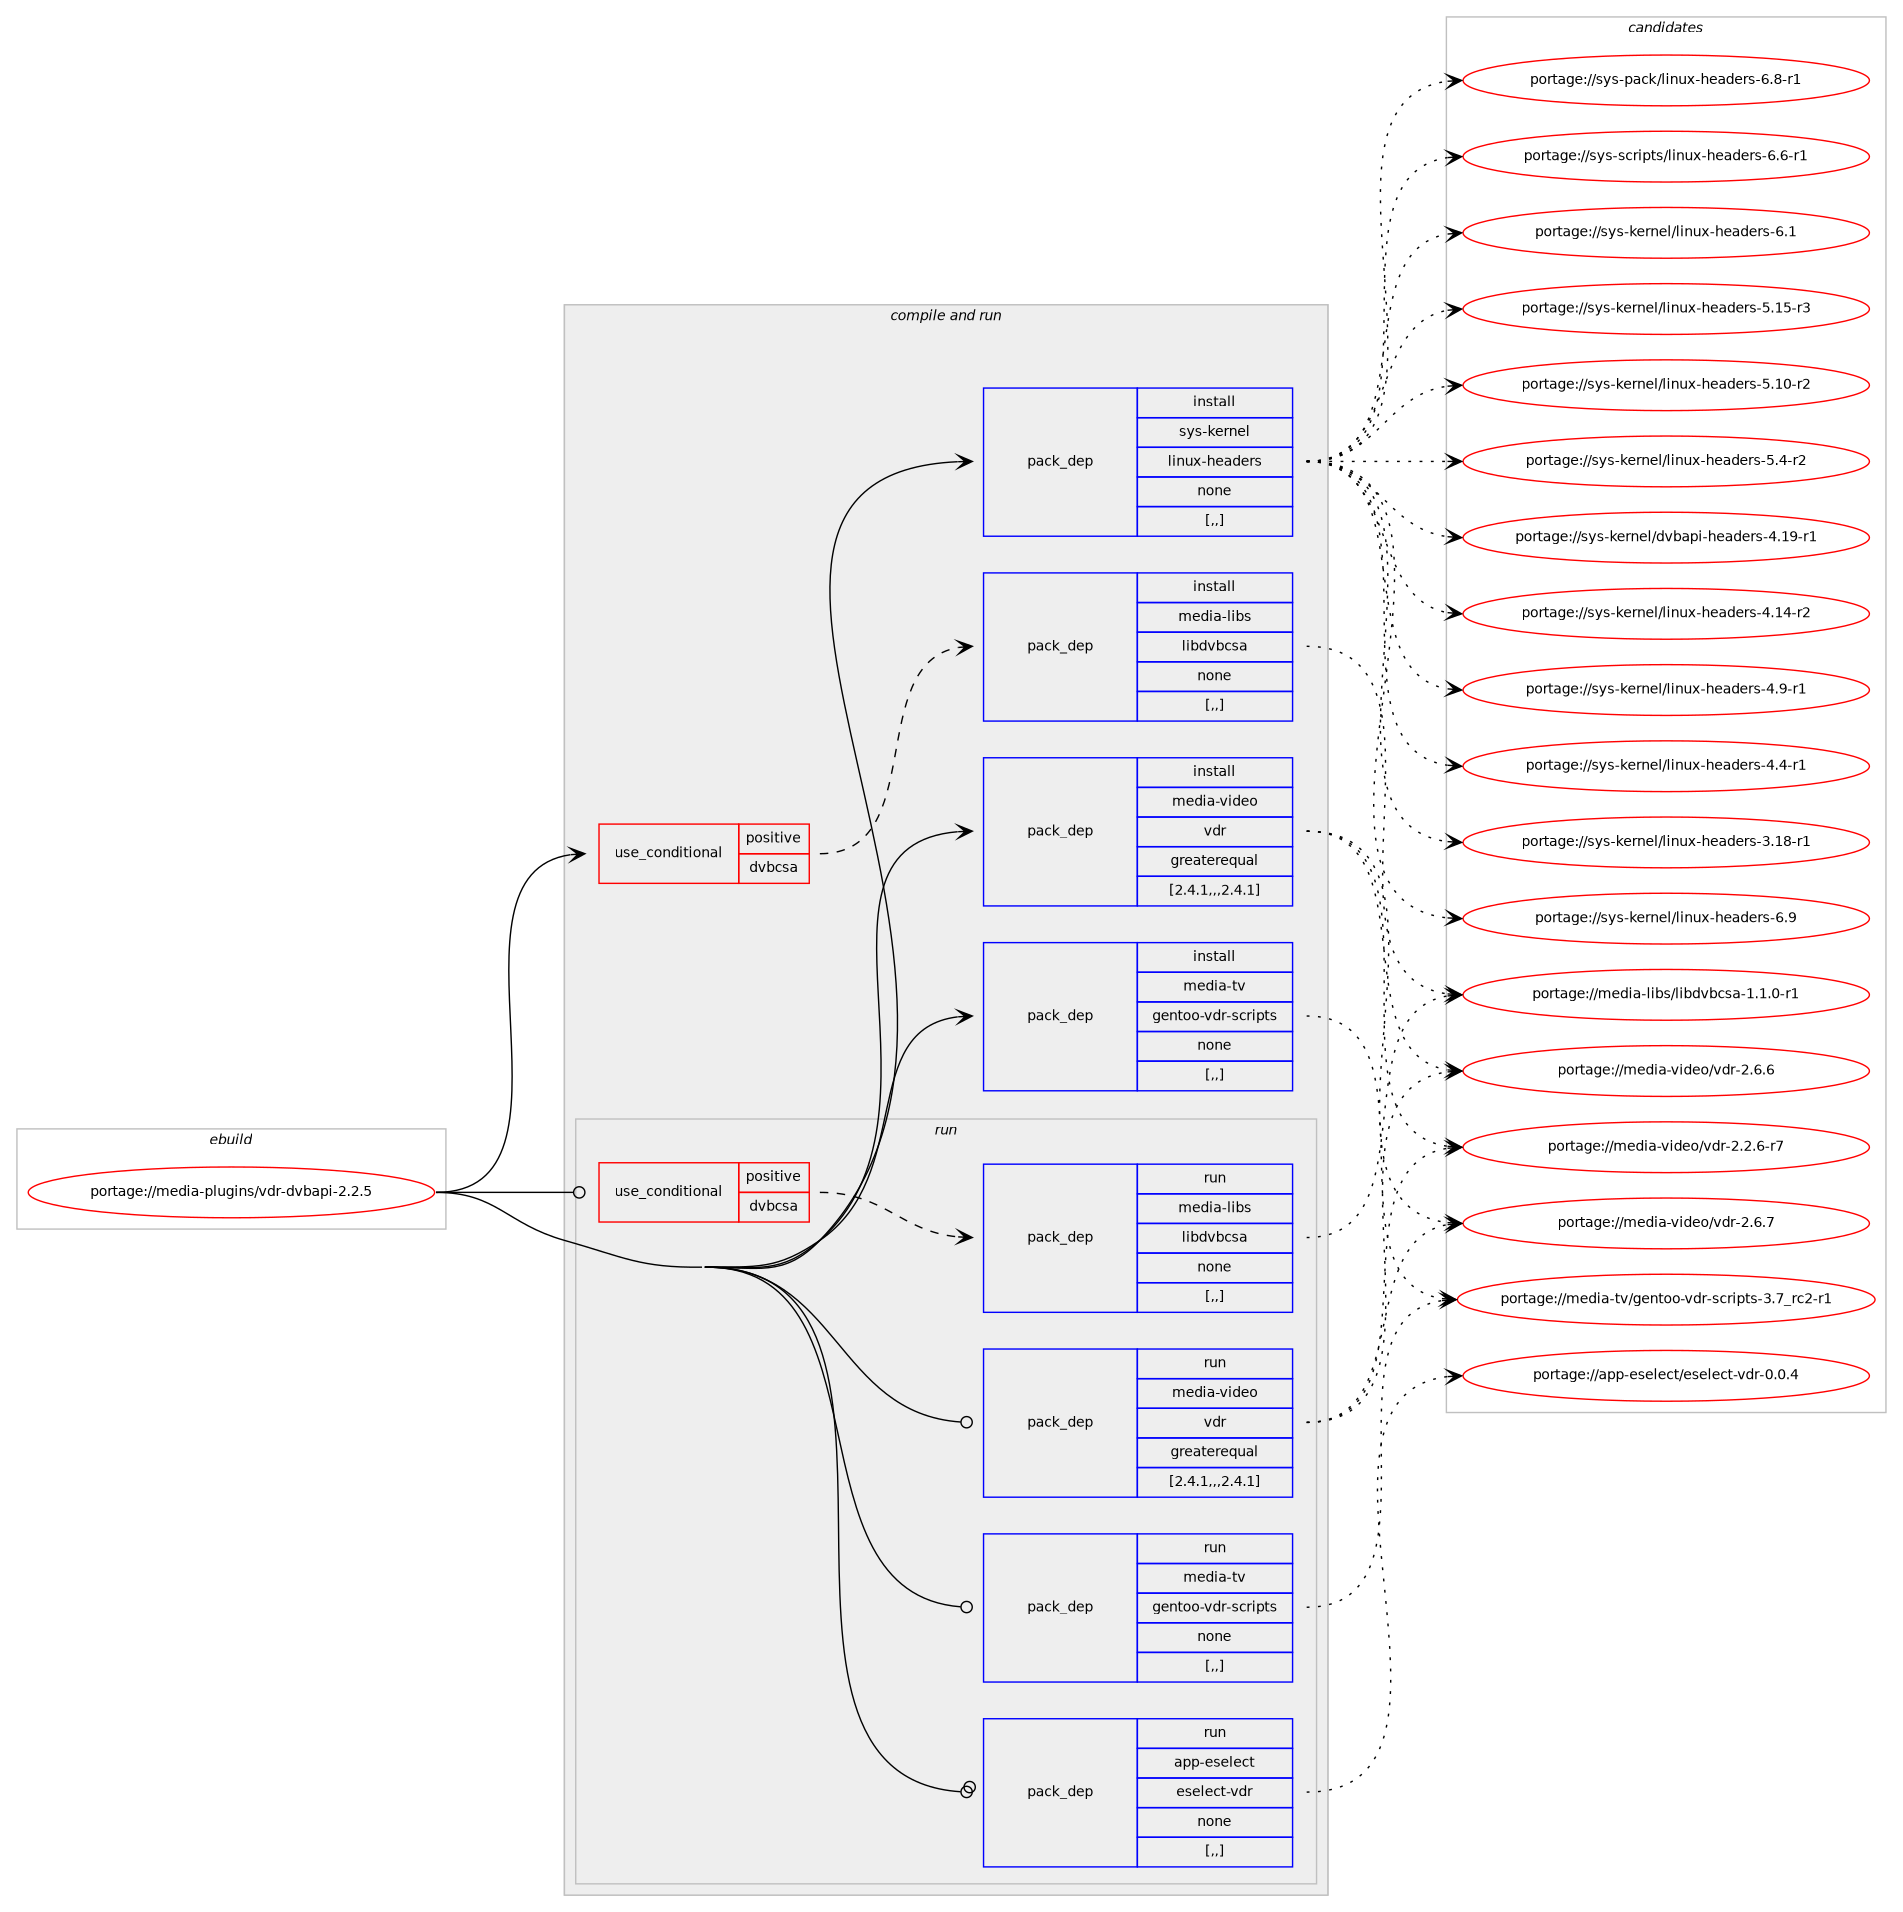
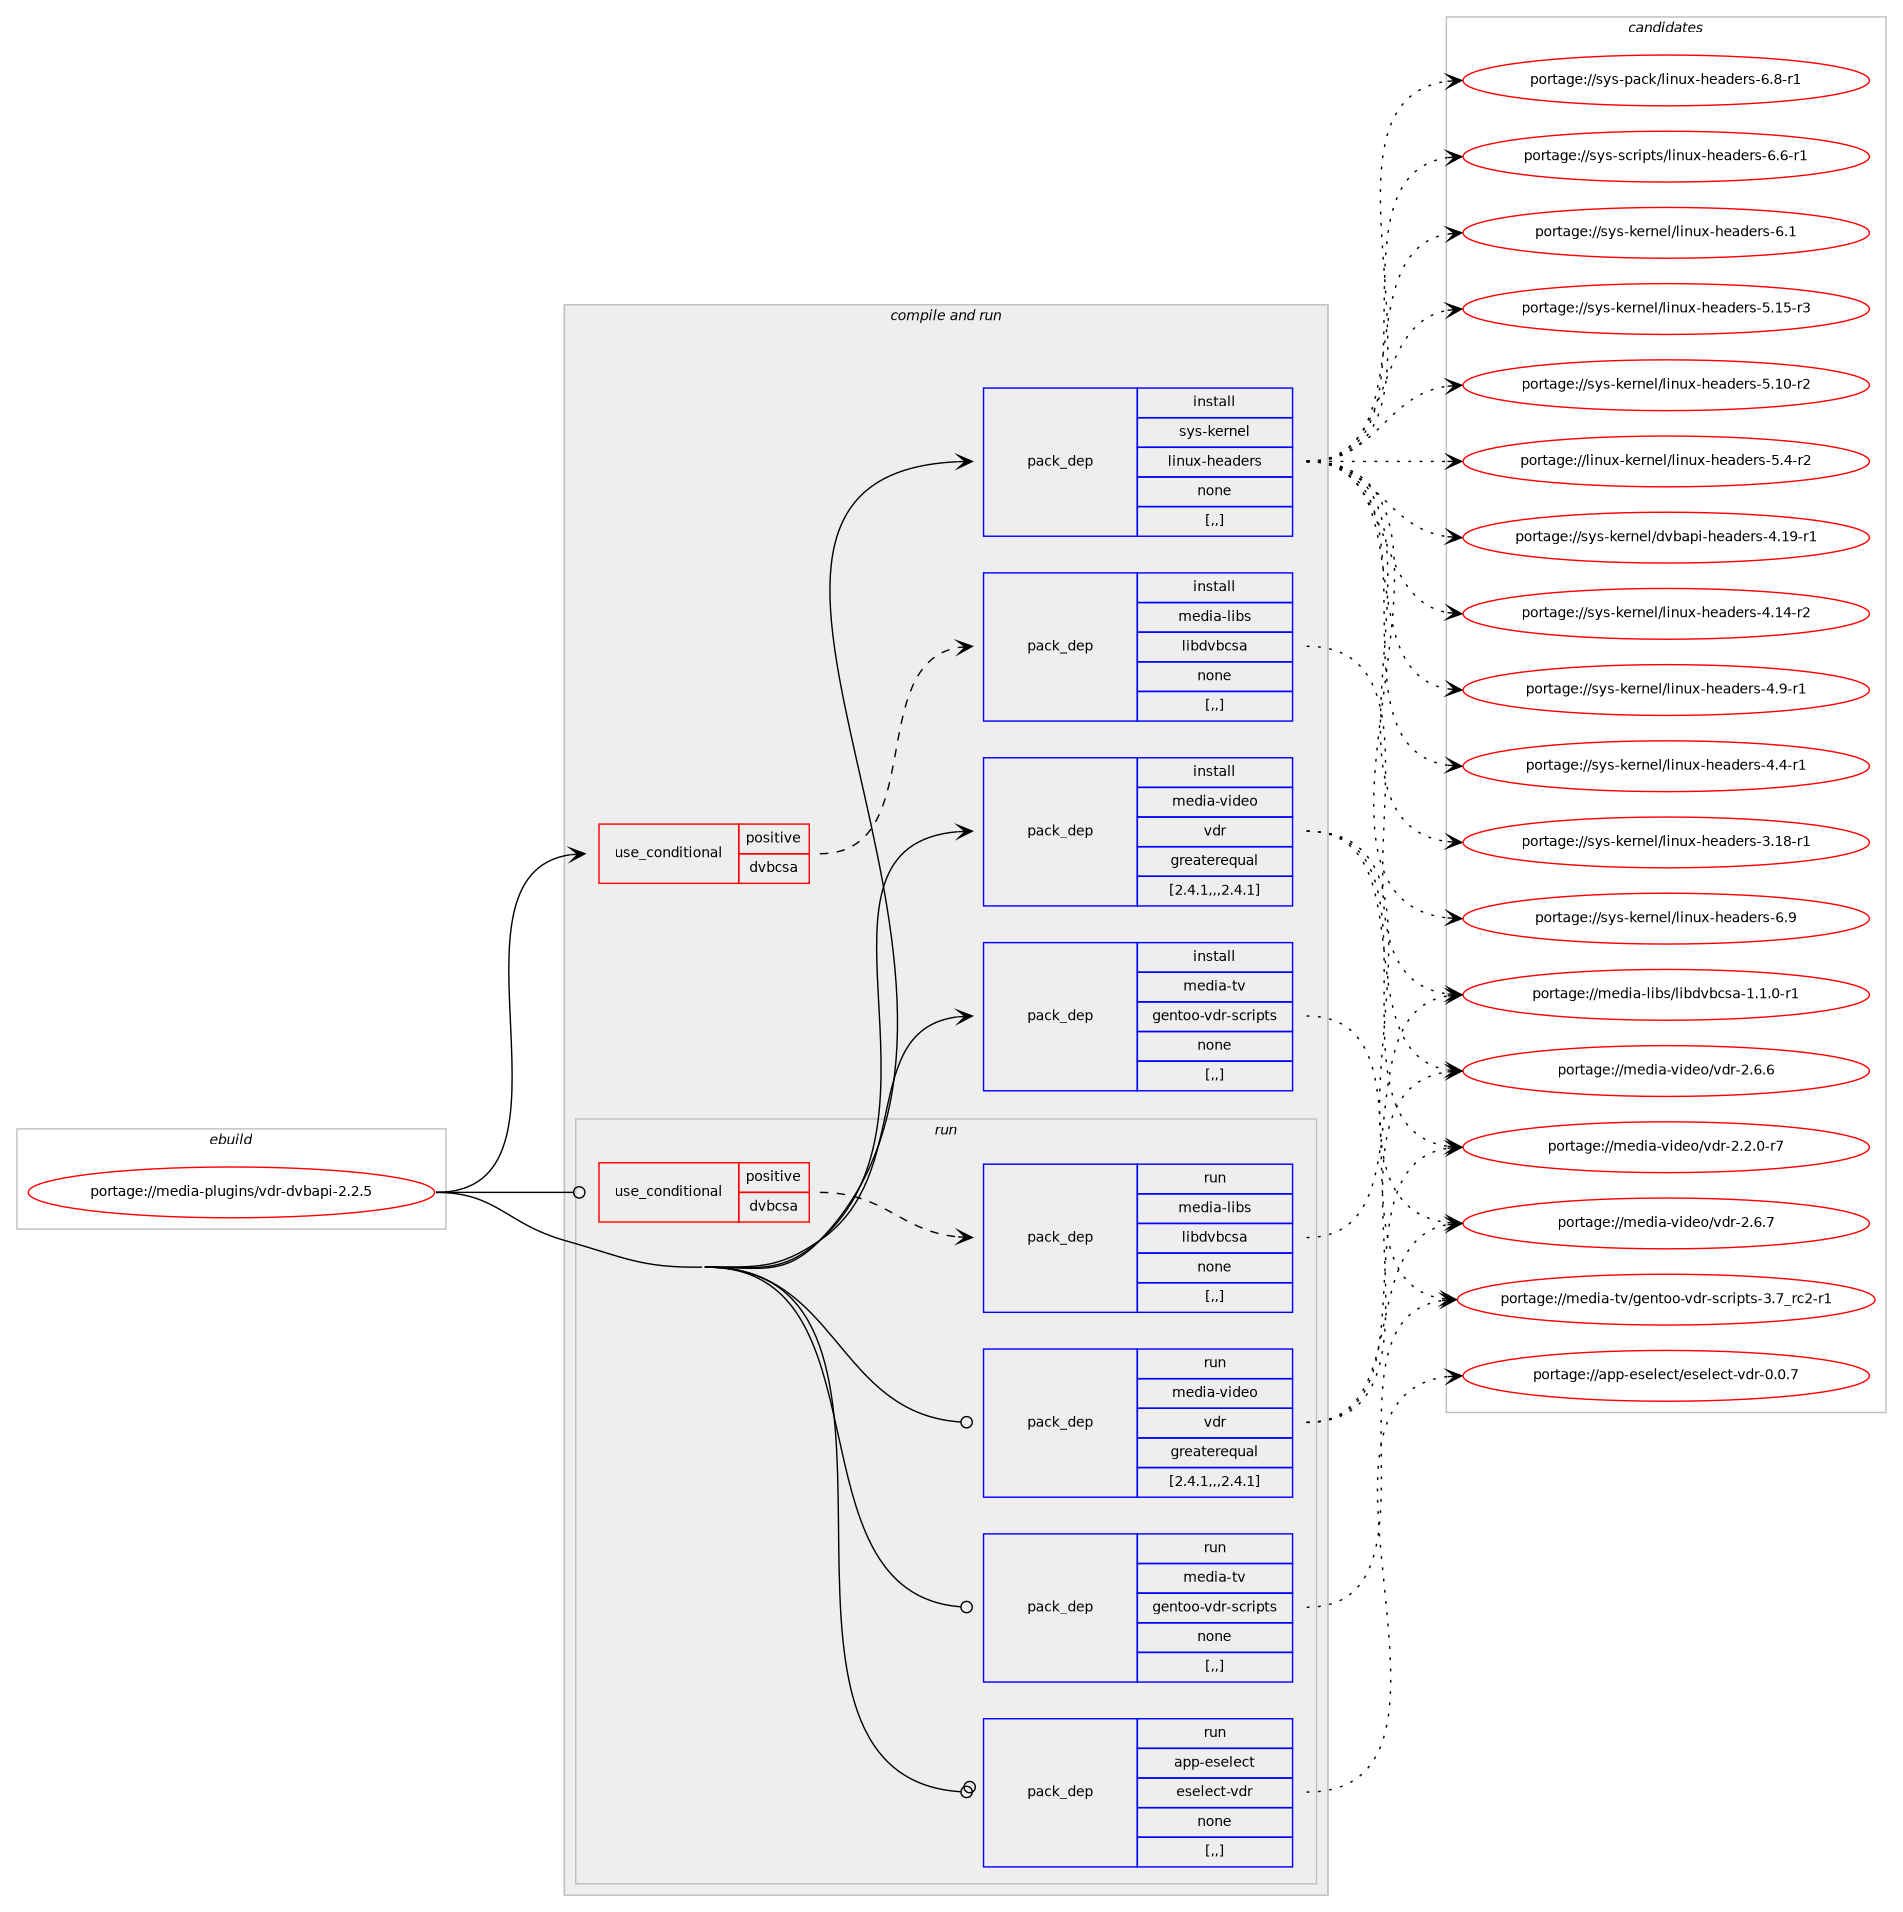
node "portage://sys-kernel/linux-headers-5.4-r2": label "portage://sys-kernel/linux-headers-5.4-r2" -> "portage://linux-kernel/linux-headers-5.4-r2"
node "portage://media-video/vdr-2.2.6-r7": label "portage://media-video/vdr-2.2.6-r7" -> "portage://media-video/vdr-2.2.0-r7"
node "portage://app-eselect/eselect-vdr-0.0.4": label "portage://app-eselect/eselect-vdr-0.0.4" -> "portage://app-eselect/eselect-vdr-0.0.7"
